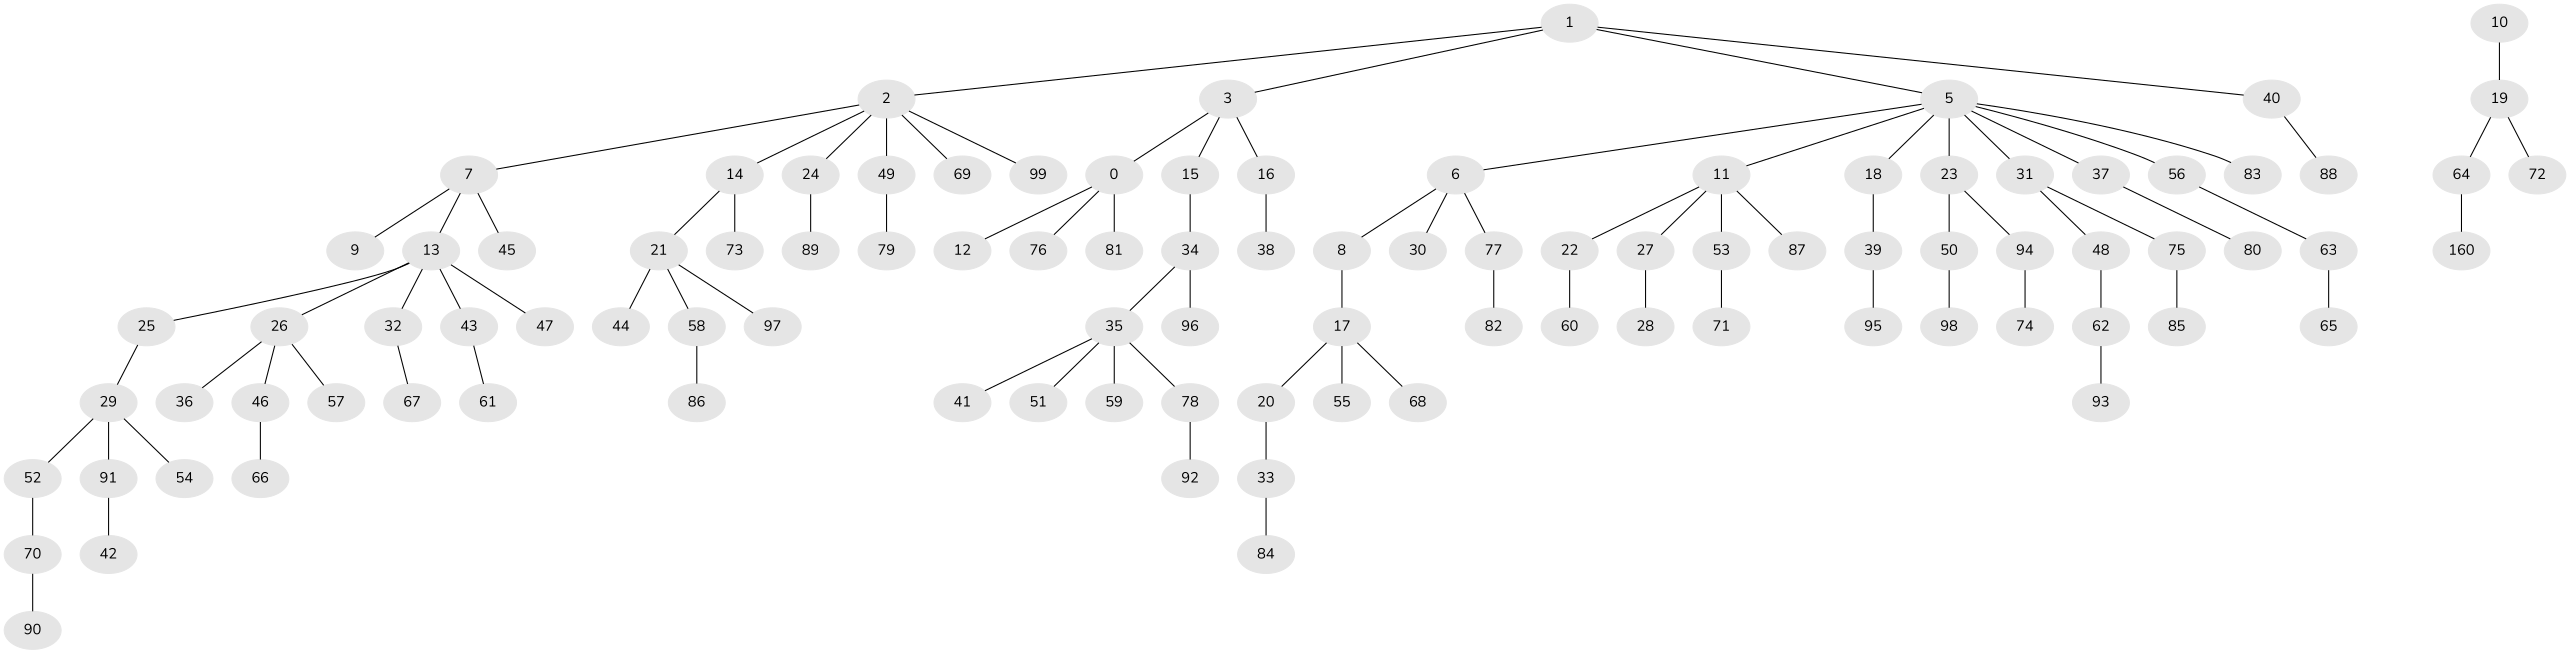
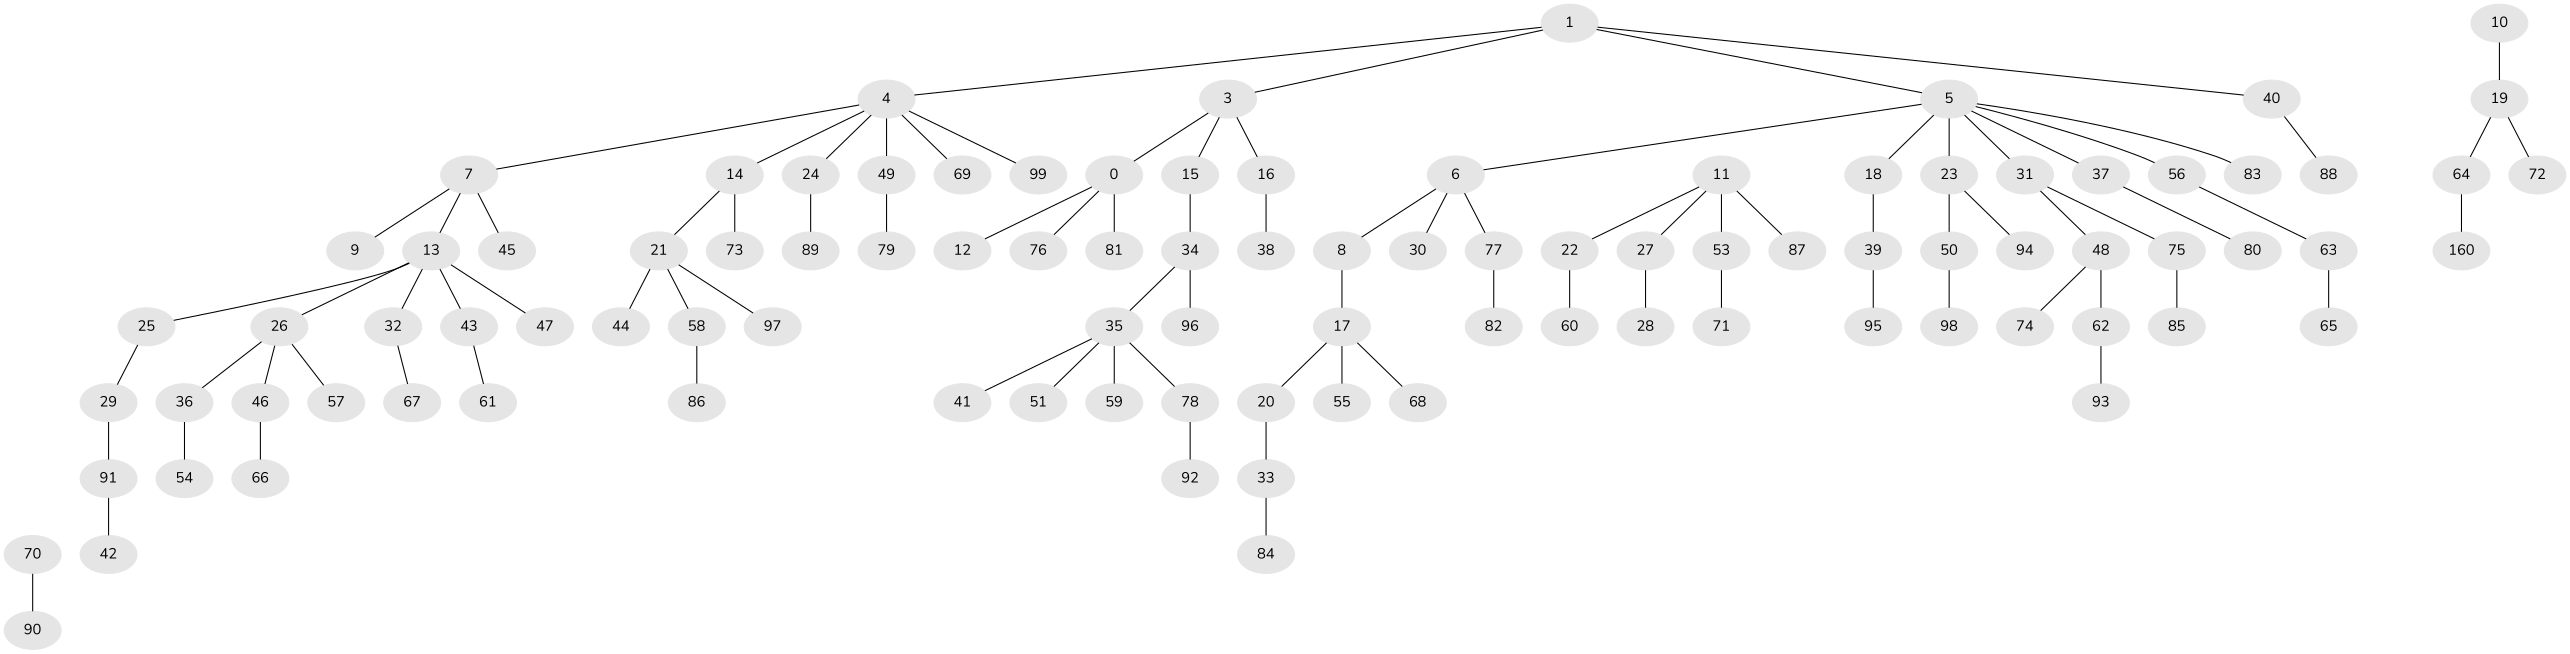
node "2": label "2" -> "4"
edge "5" -- "11": removed
edge "94" -- "74": now "48" -- "74"
edge "29" -- "54": now "36" -- "54"
node "52": removed
